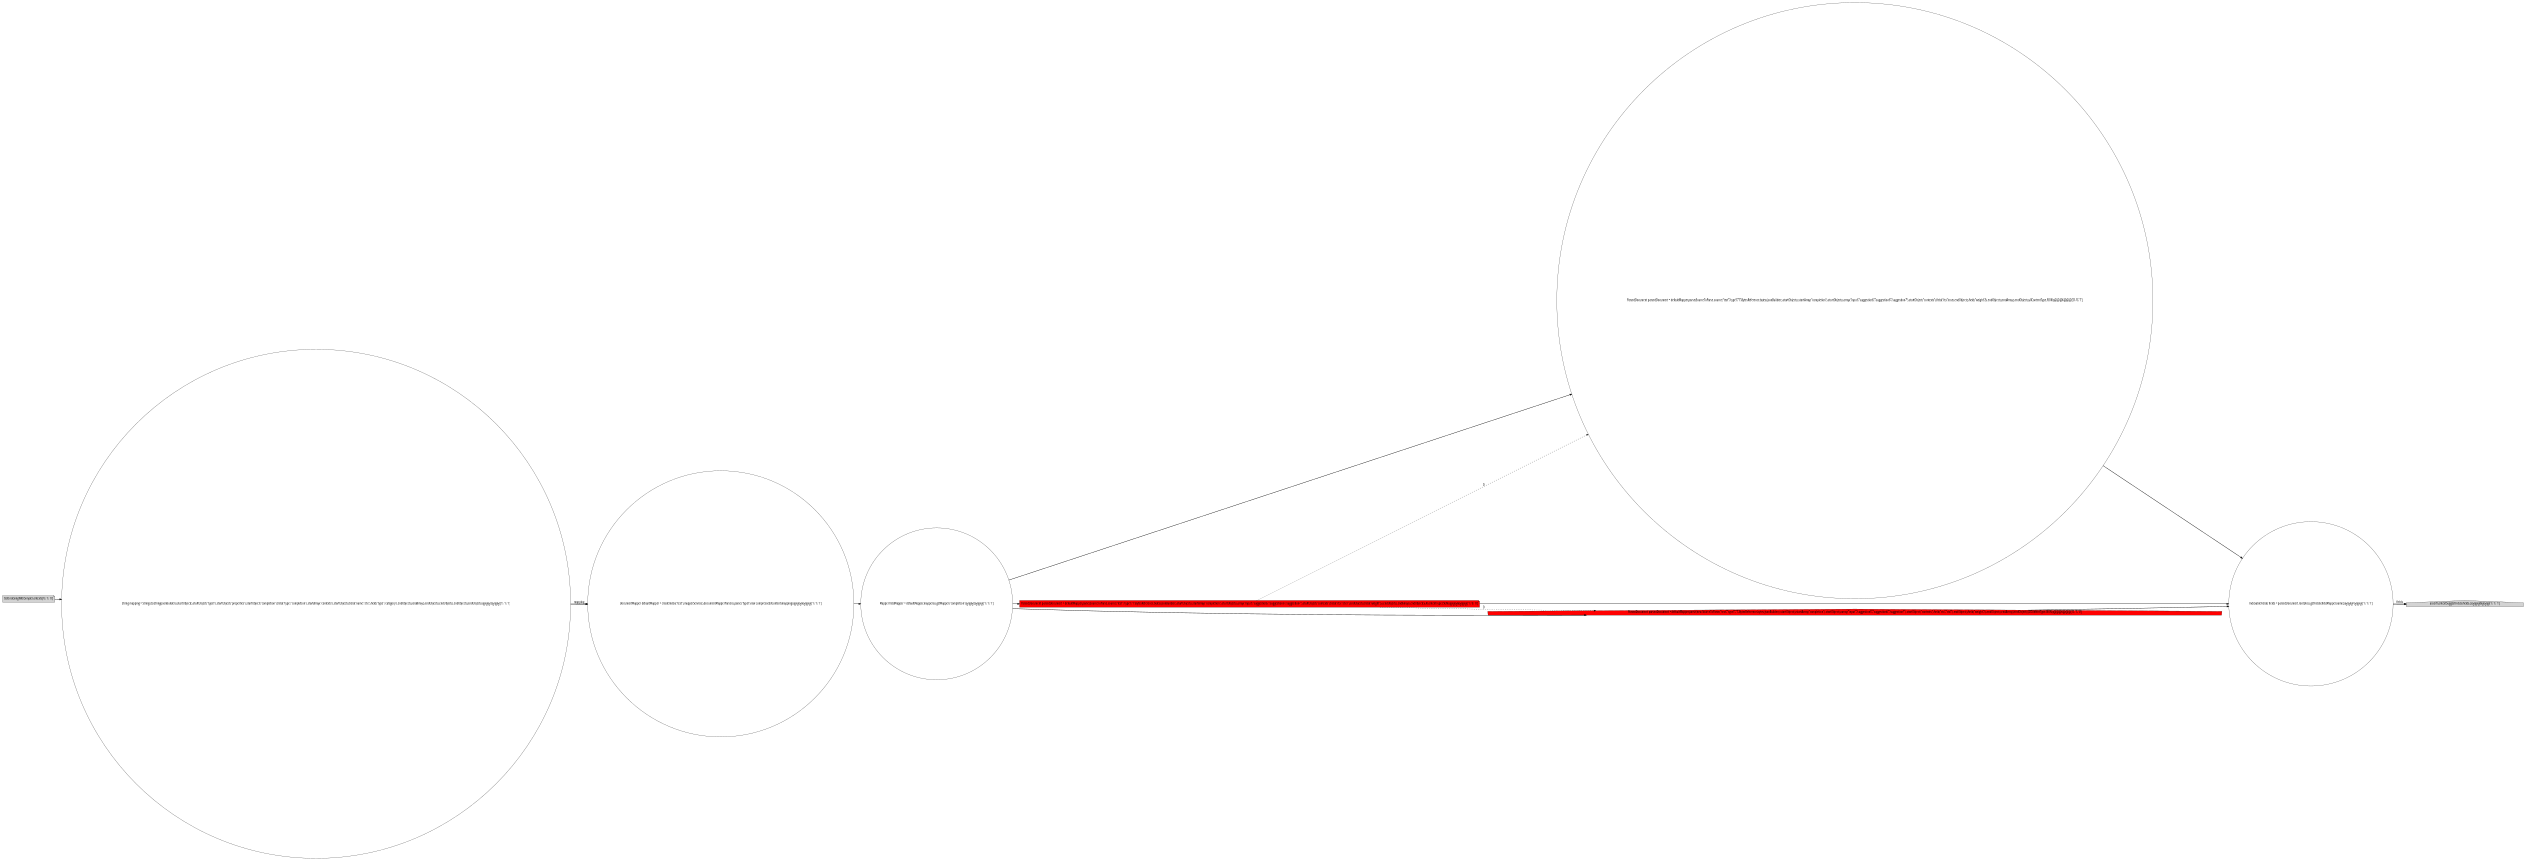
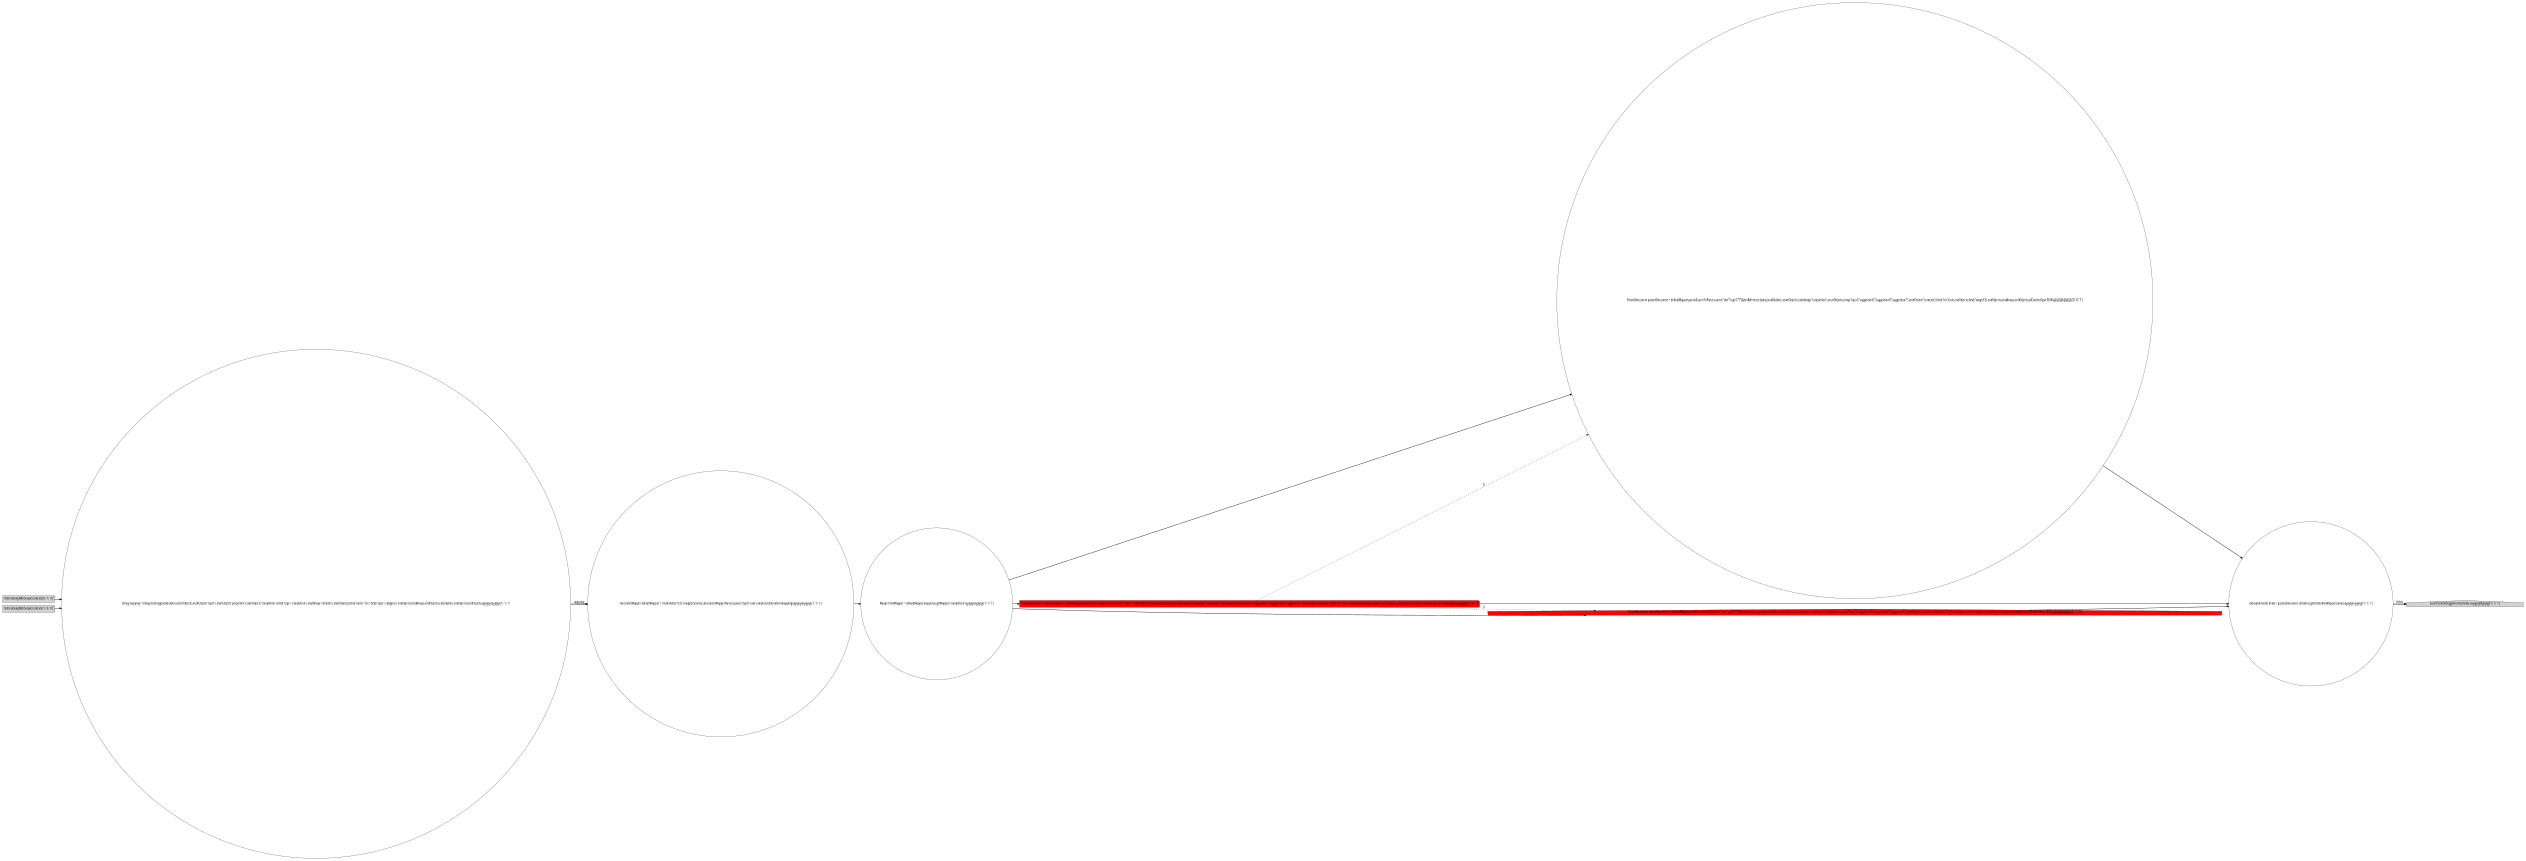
node "testIndexingWithSimpleContexts['1', '0', '0']": added
